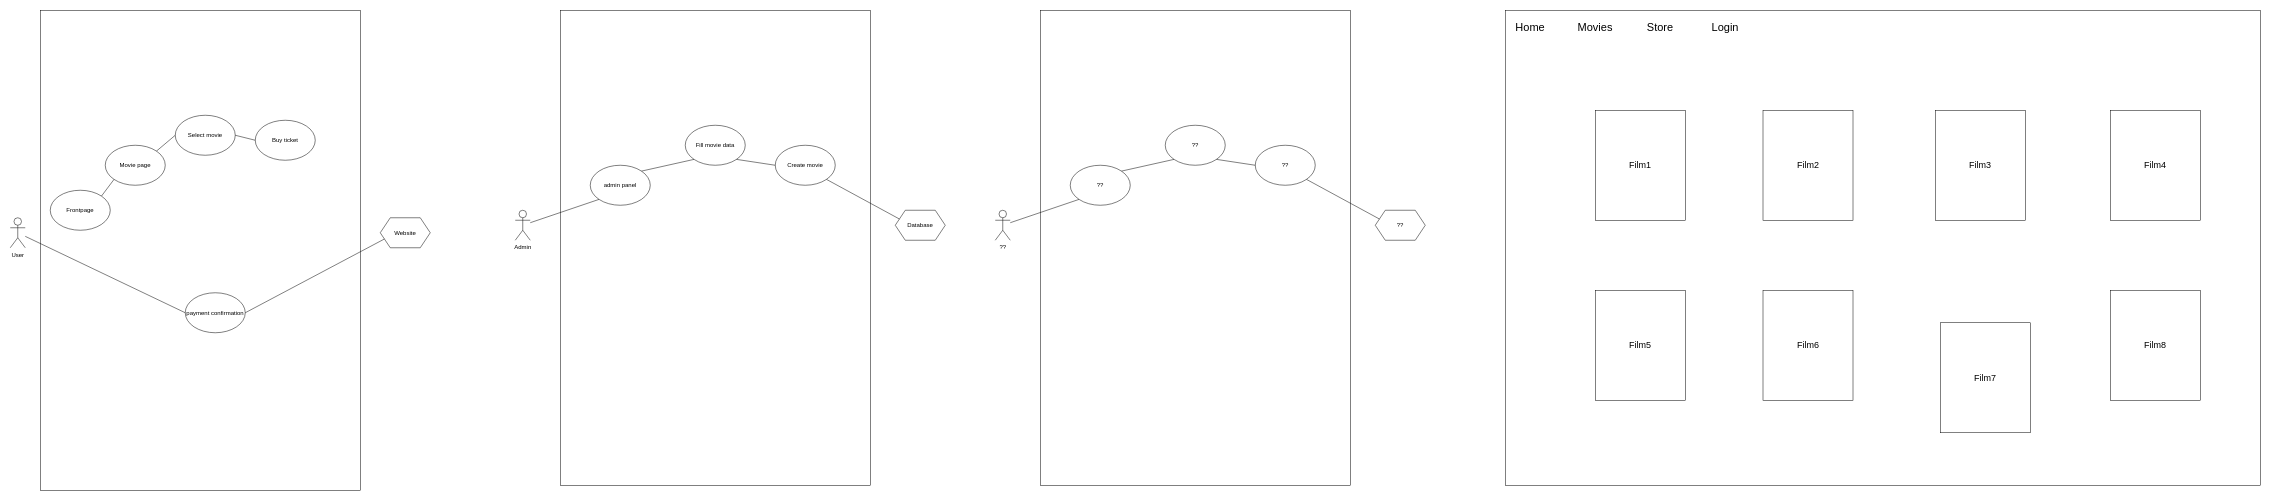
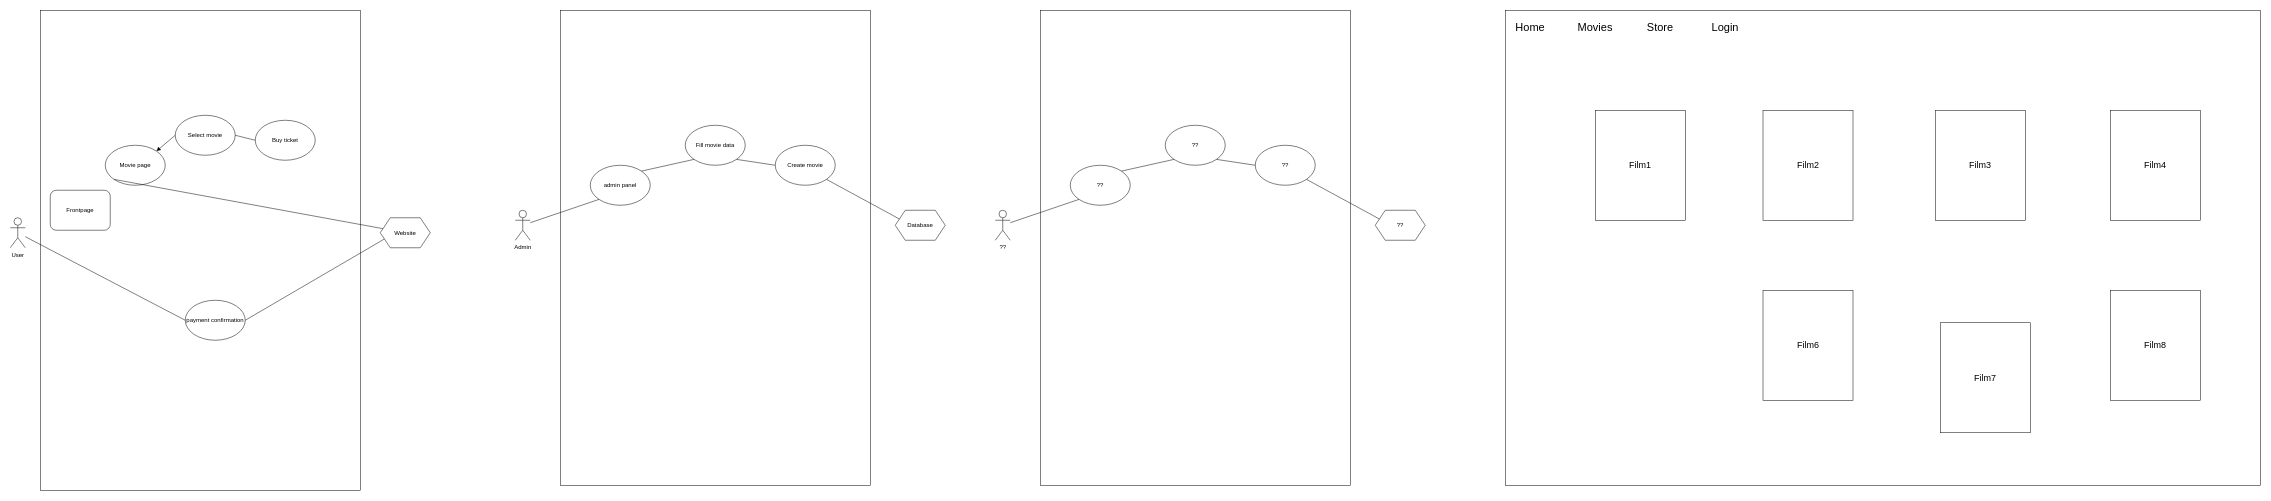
edge "Select movie" -- "Movie page": arrowhead none -> block
edge "Movie page" -- "Frontpage": now "Movie page" -- "Website"
node "Frontpage": shape ellipse -> rounded rectangle
node "payment confirmation": moved (215, 313) -> (215, 320)
node "Film5": removed
